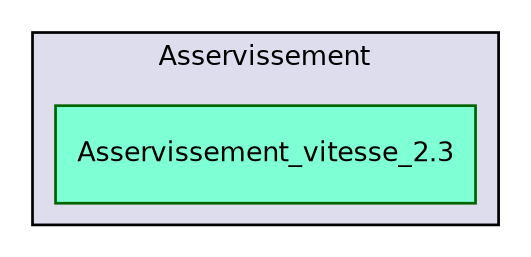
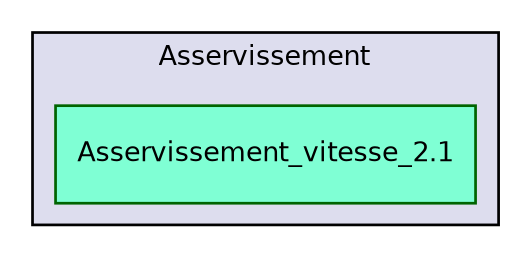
node "Asservissement_vitesse_2.3": label "Asservissement_vitesse_2.3" -> "Asservissement_vitesse_2.1"
